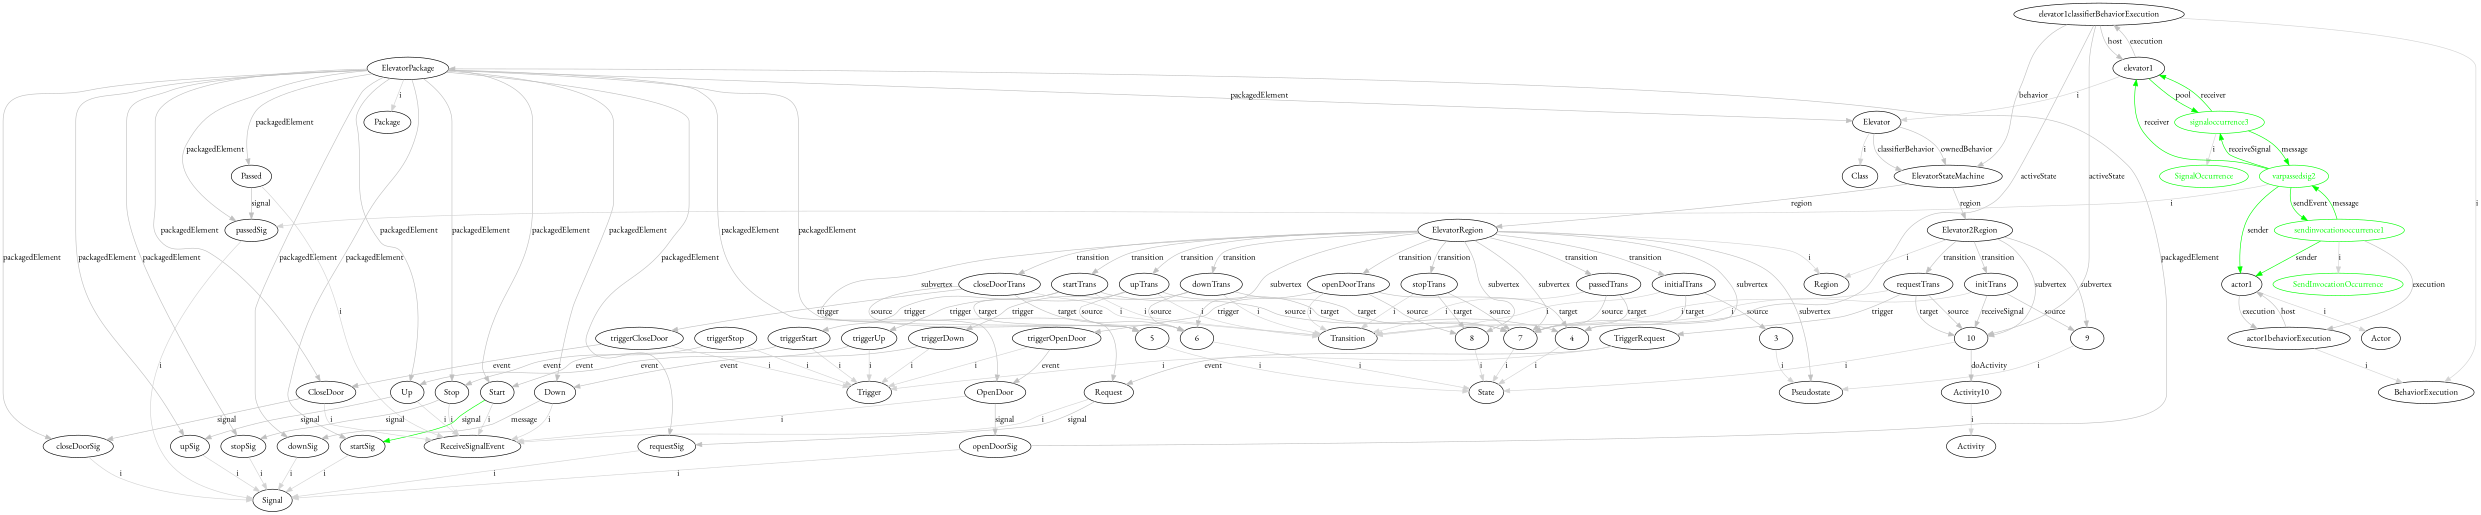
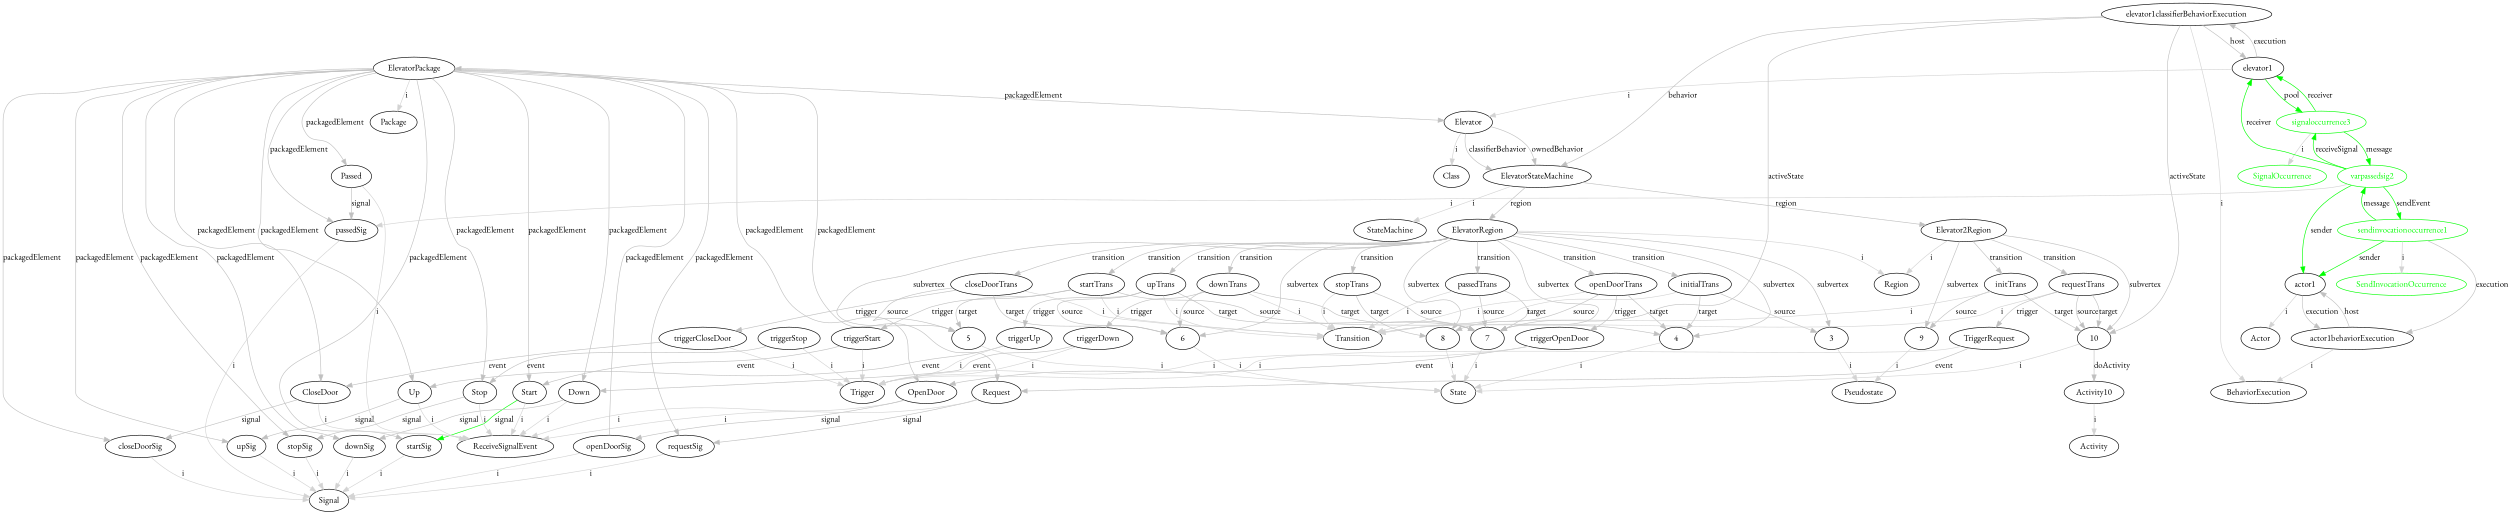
node "StateMachine": added
edge "ElevatorRegion" -> "Pseudostate": now "ElevatorRegion" -> "3"
edge "initTrans" -> "10": label "receiveSignal" -> "target"
edge "Down" -> "downSig": label "message" -> "signal"
